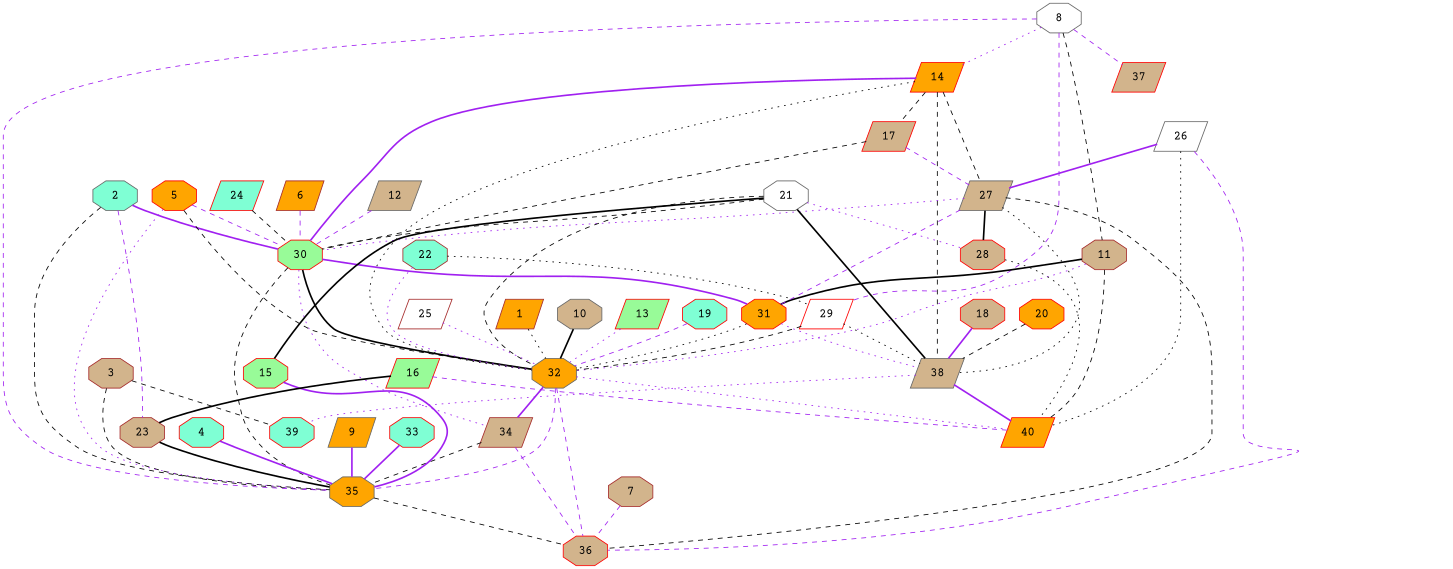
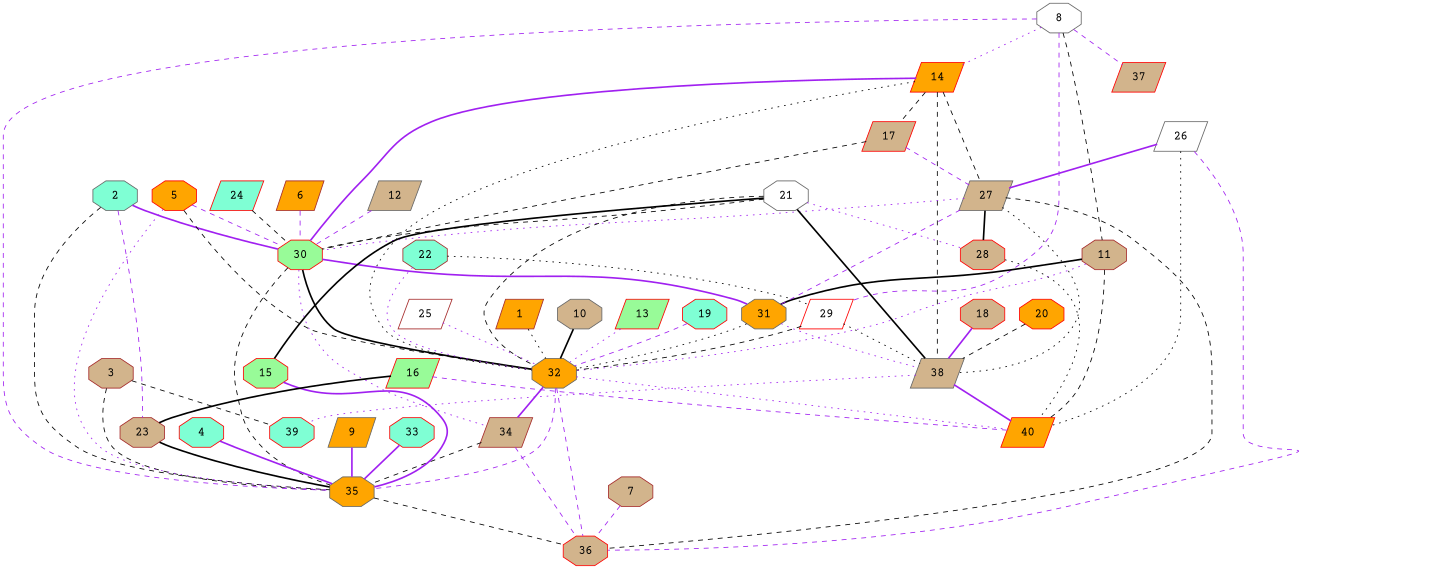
node "31": color red -> gray40
